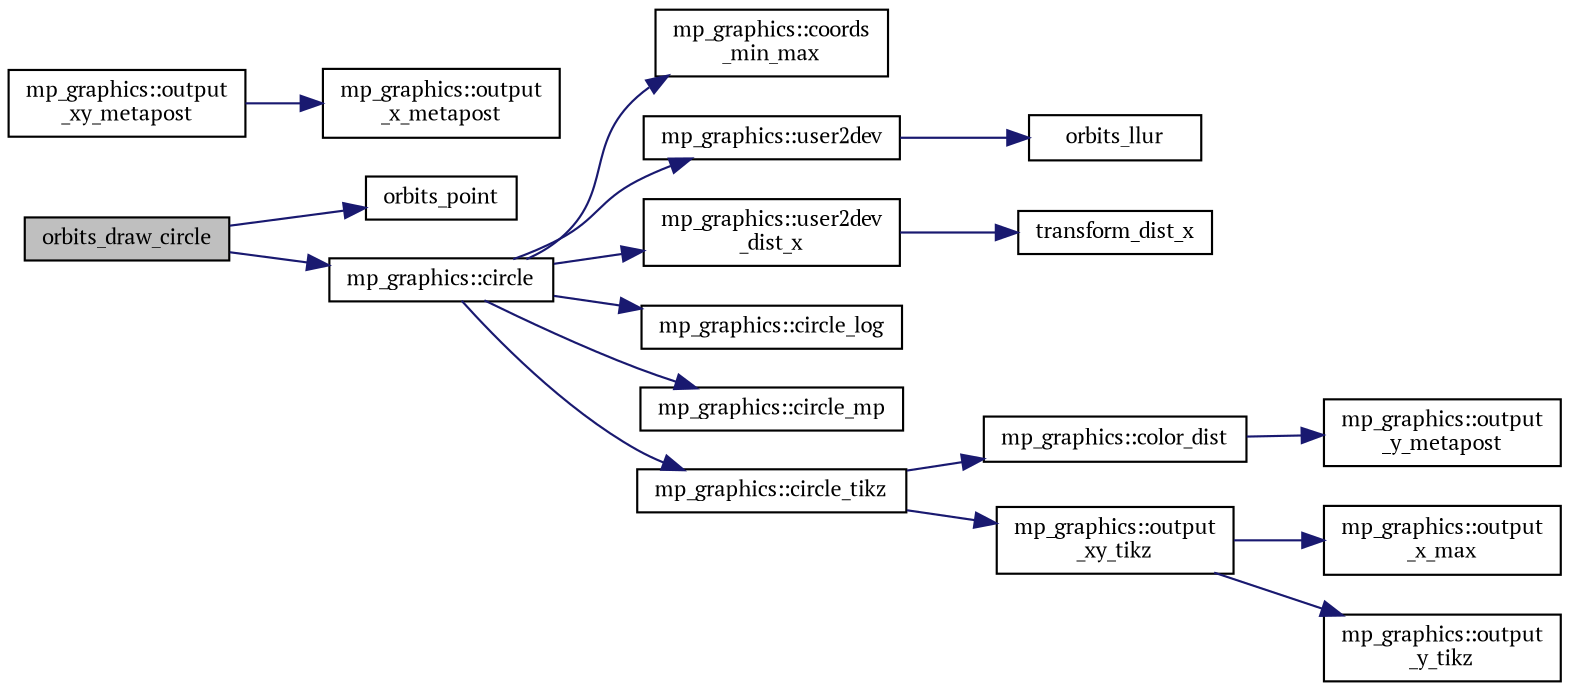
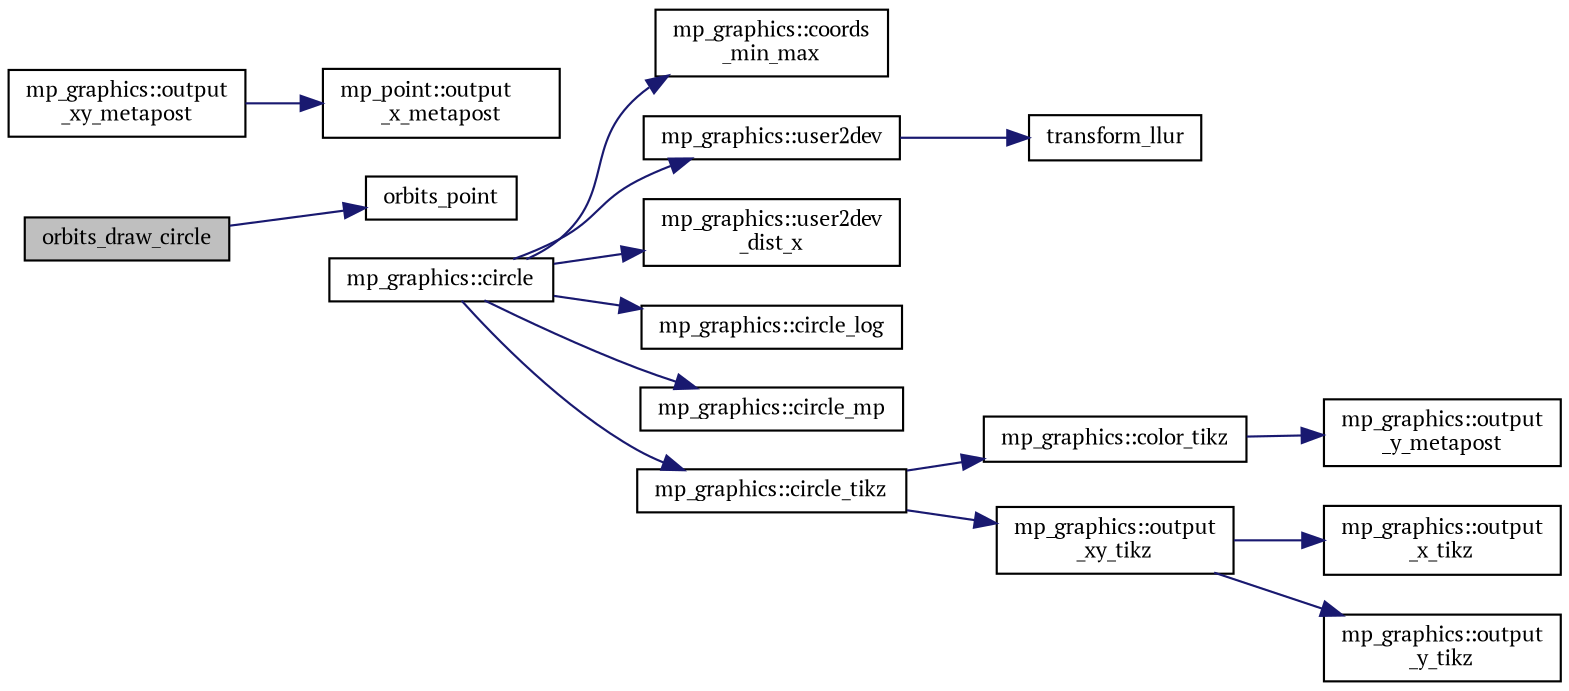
node "mp_graphics::output _x_metapost": label "mp_graphics::output _x_metapost" -> "mp_point::output _x_metapost"
node "orbits_llur": label "orbits_llur" -> "transform_llur"
node "transform_dist_x": removed
edge "orbits_draw_circle" -> "mp_graphics::circle": removed
node "mp_graphics::color_dist": label "mp_graphics::color_dist" -> "mp_graphics::color_tikz"
node "mp_graphics::output _x_max": label "mp_graphics::output _x_max" -> "mp_graphics::output _x_tikz"
